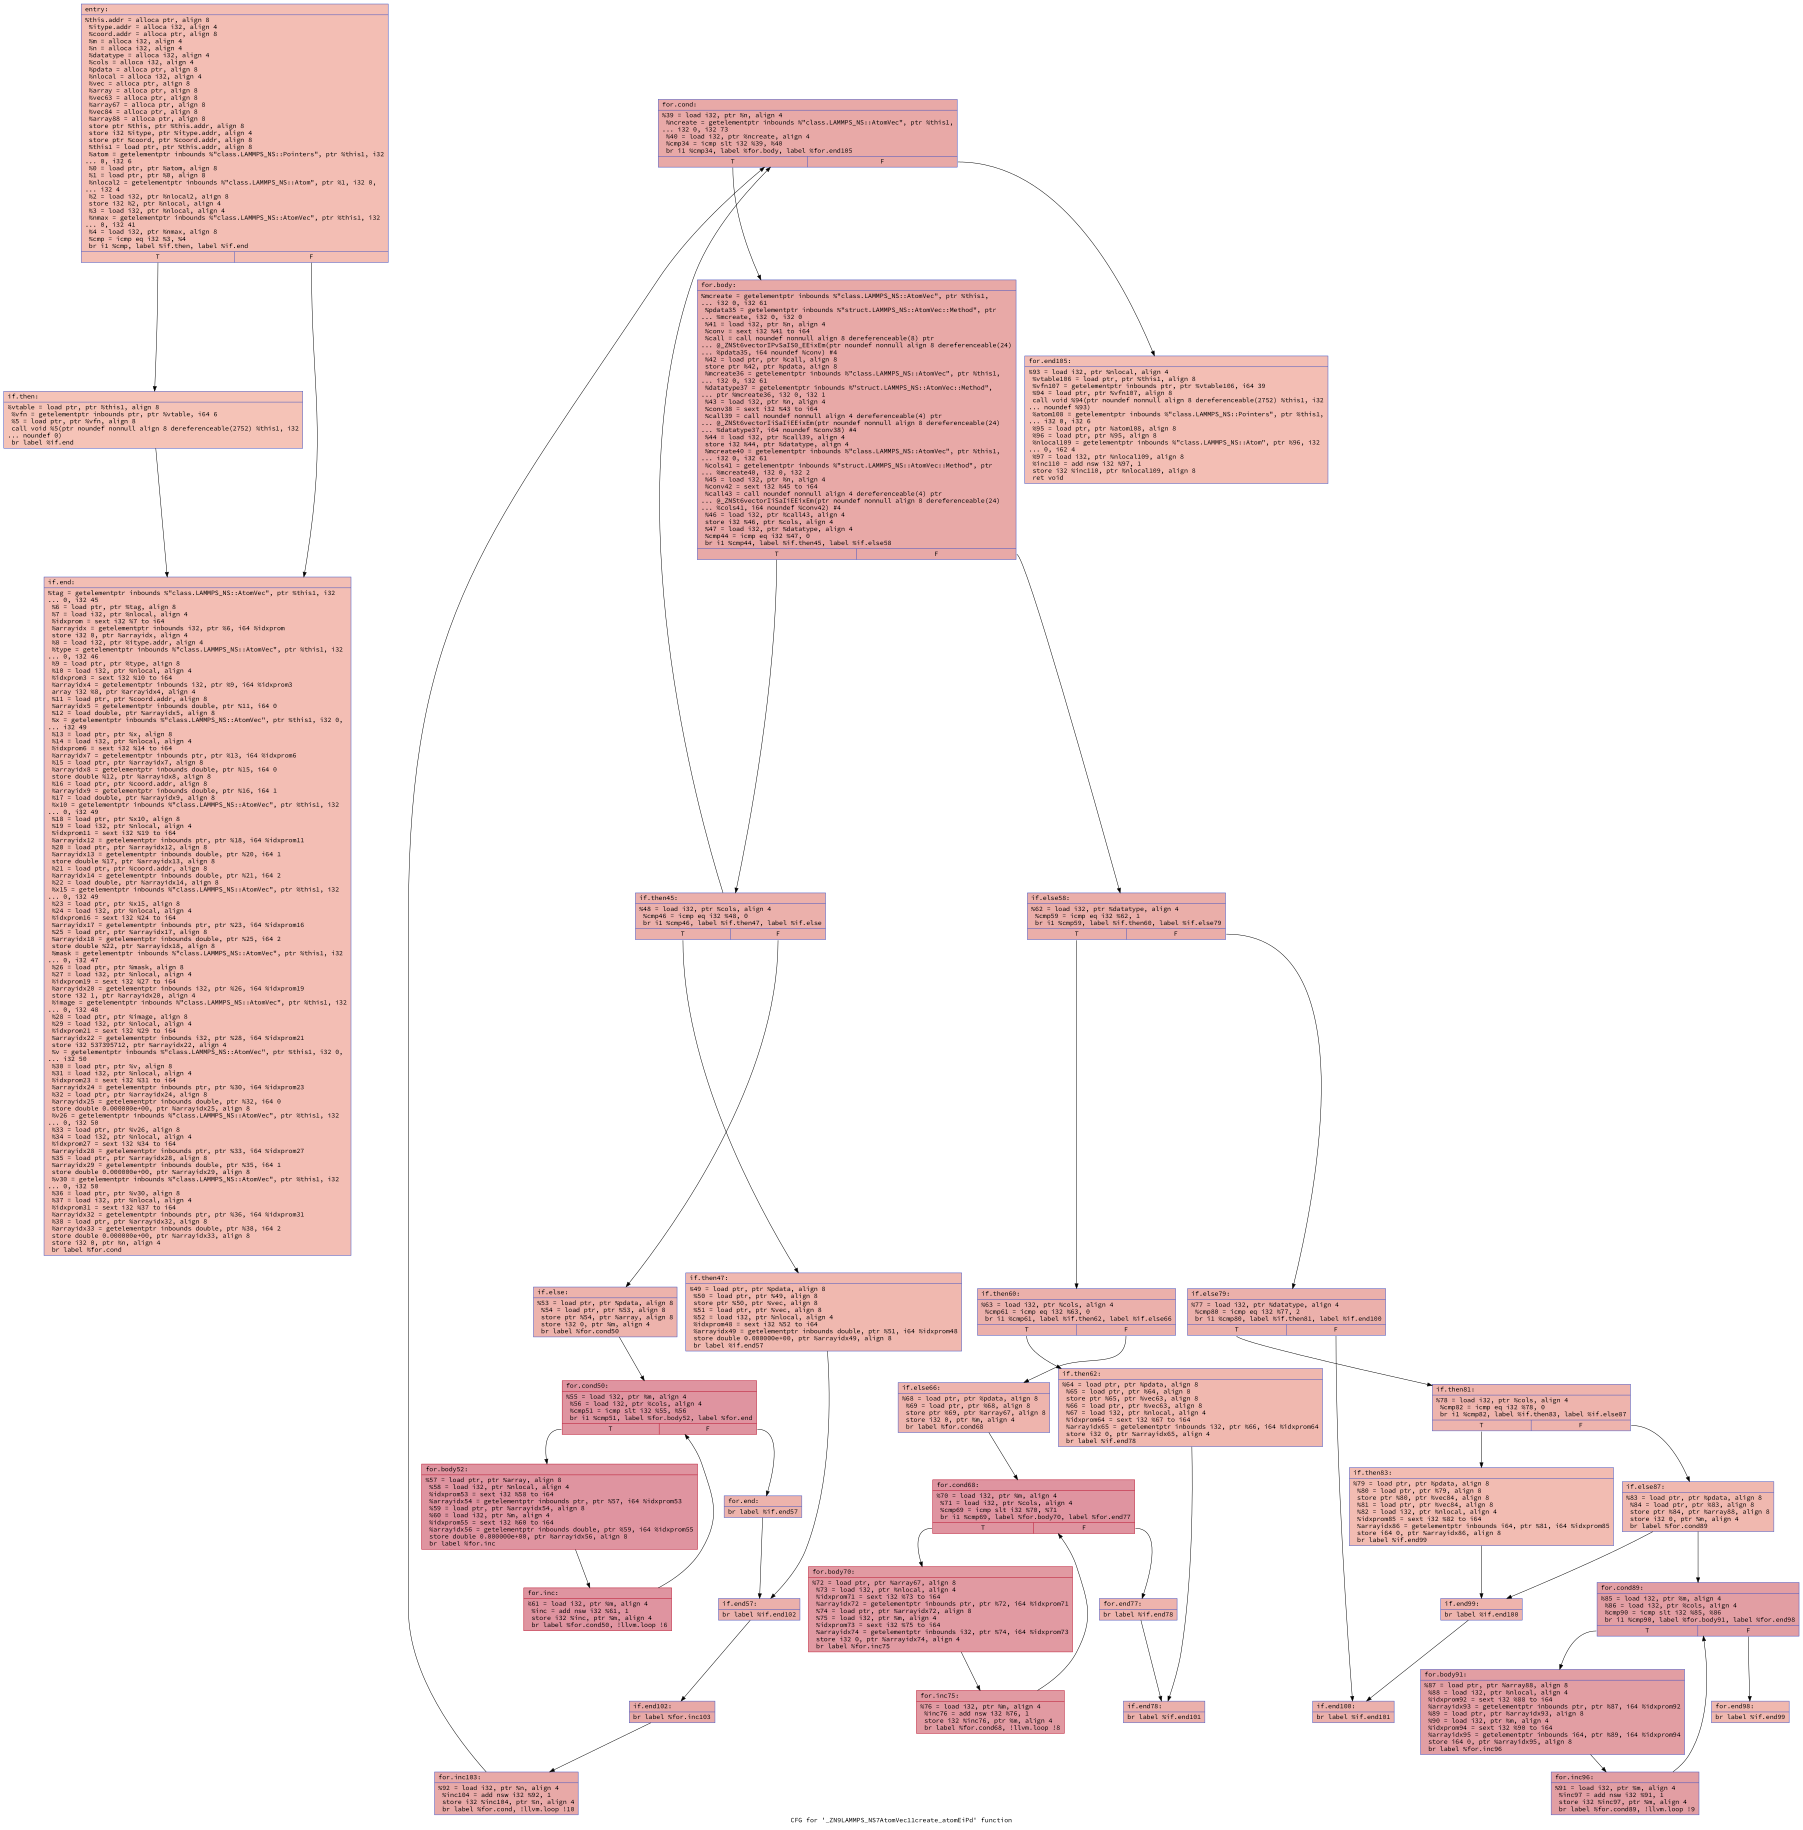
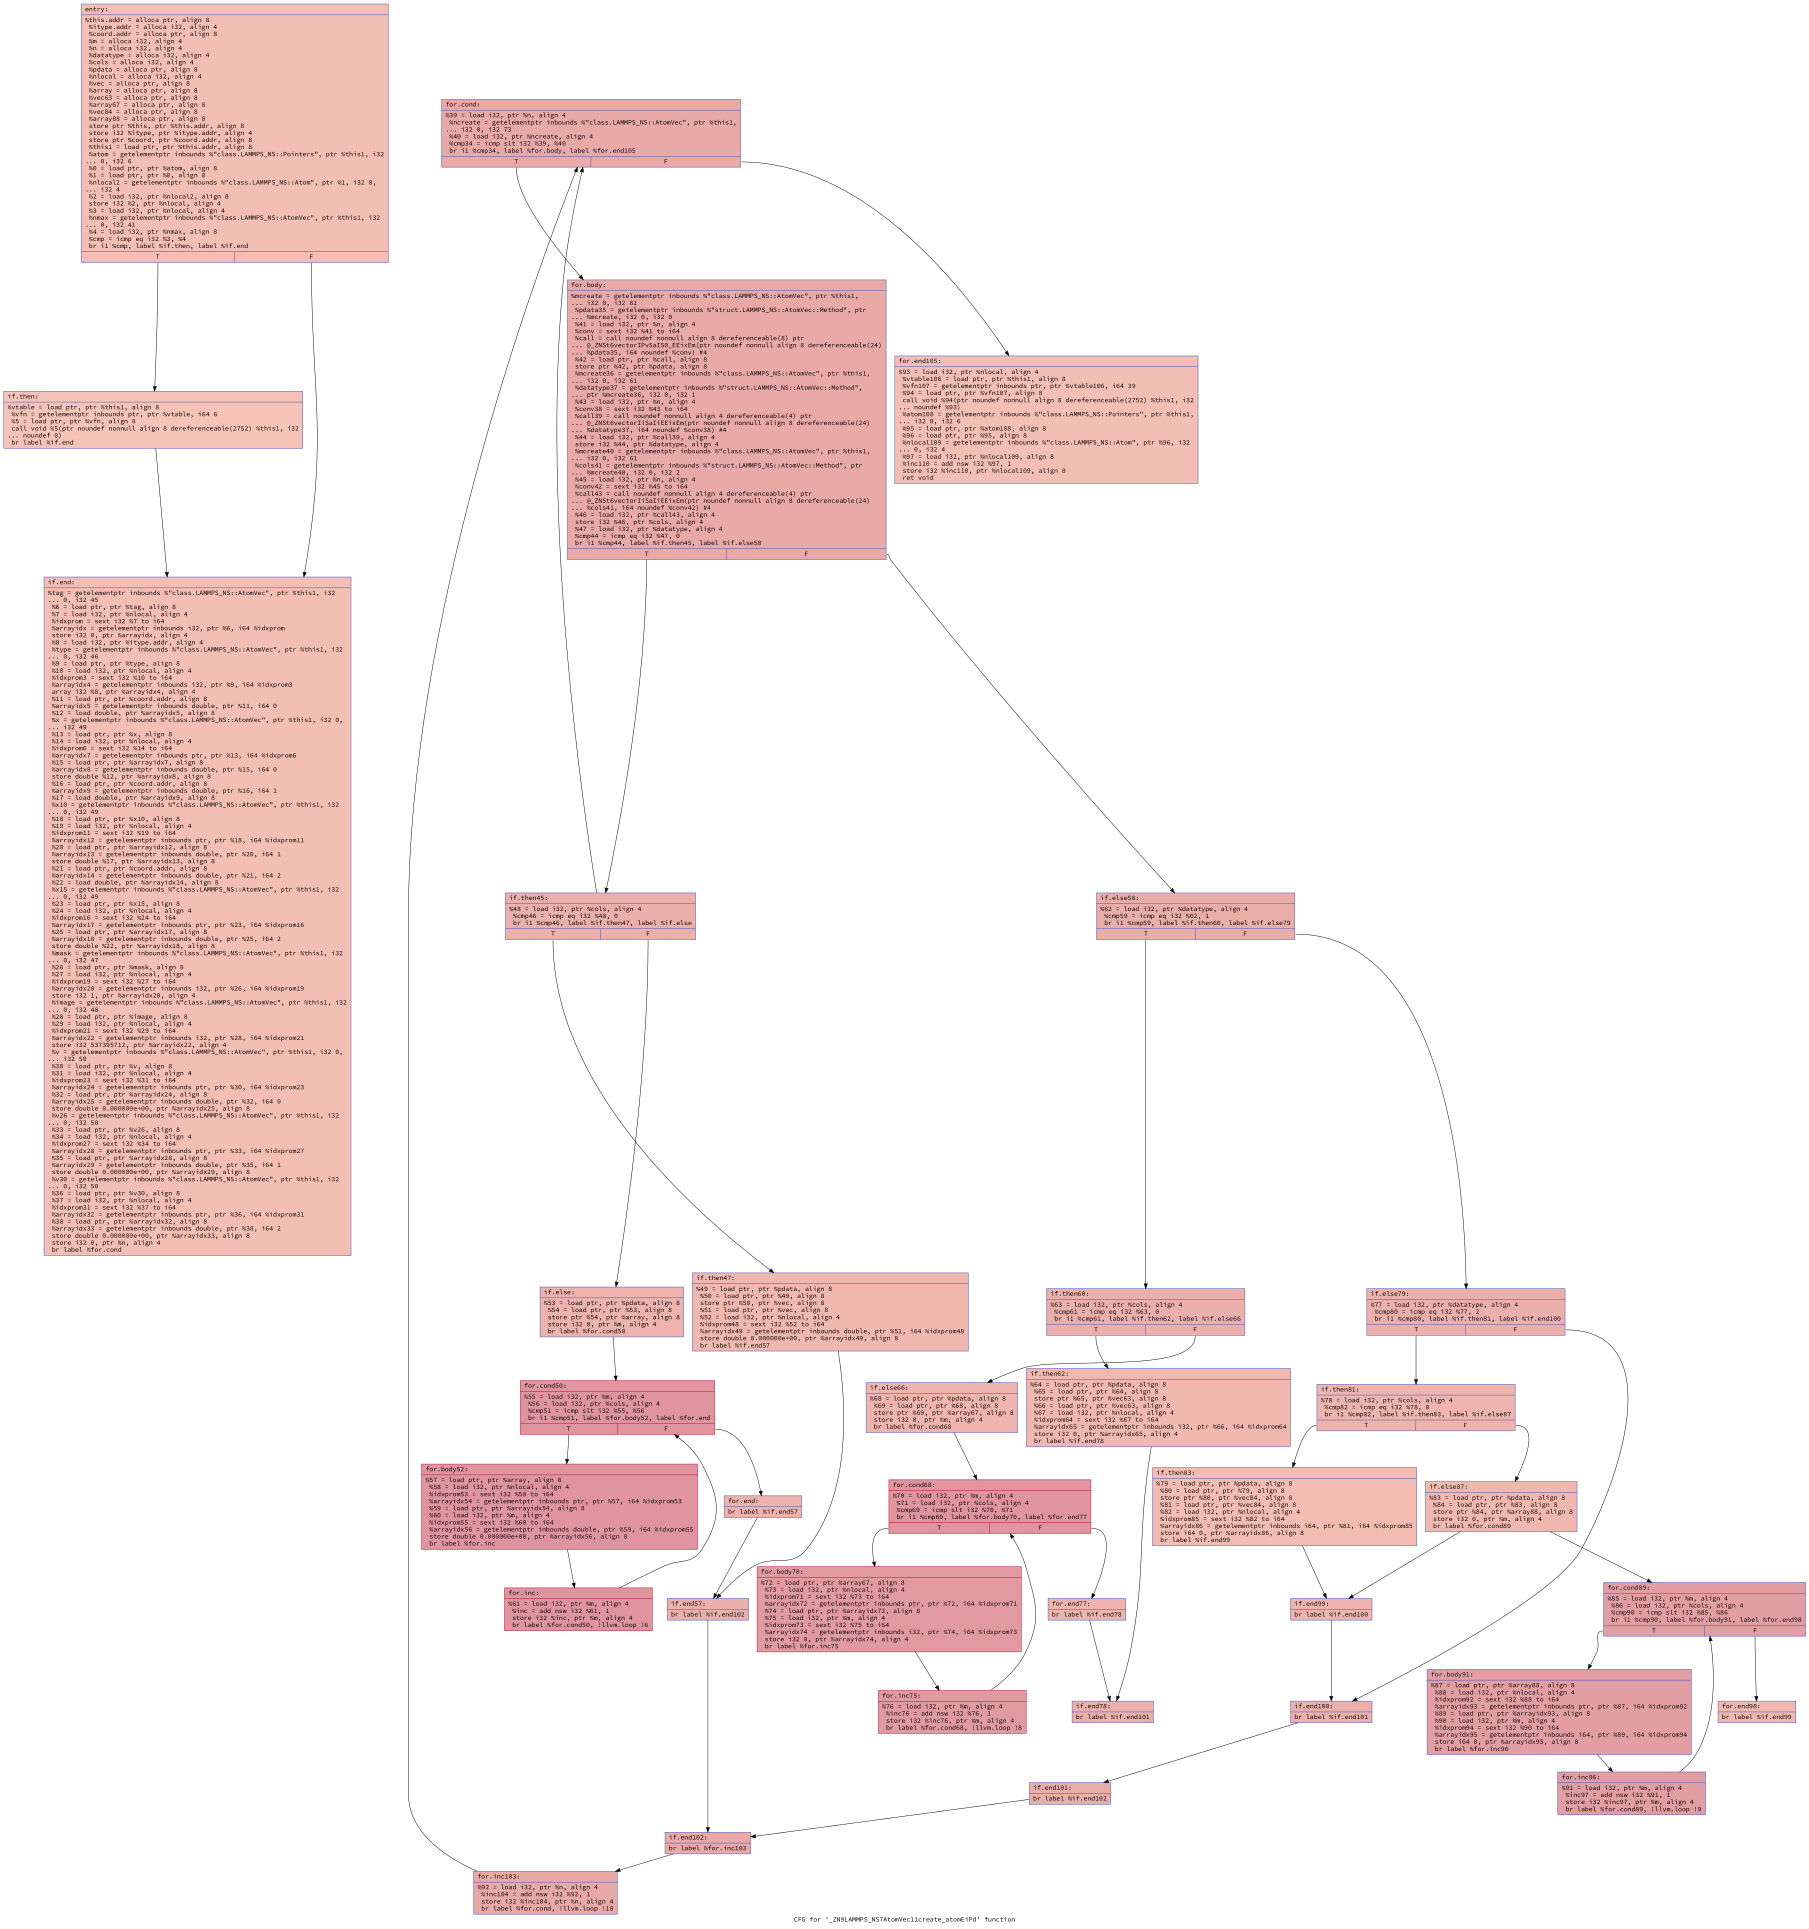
node "for.end105:": text "... 0, i62 4" -> "... 0, i32 4"
node "if.end101:": added
